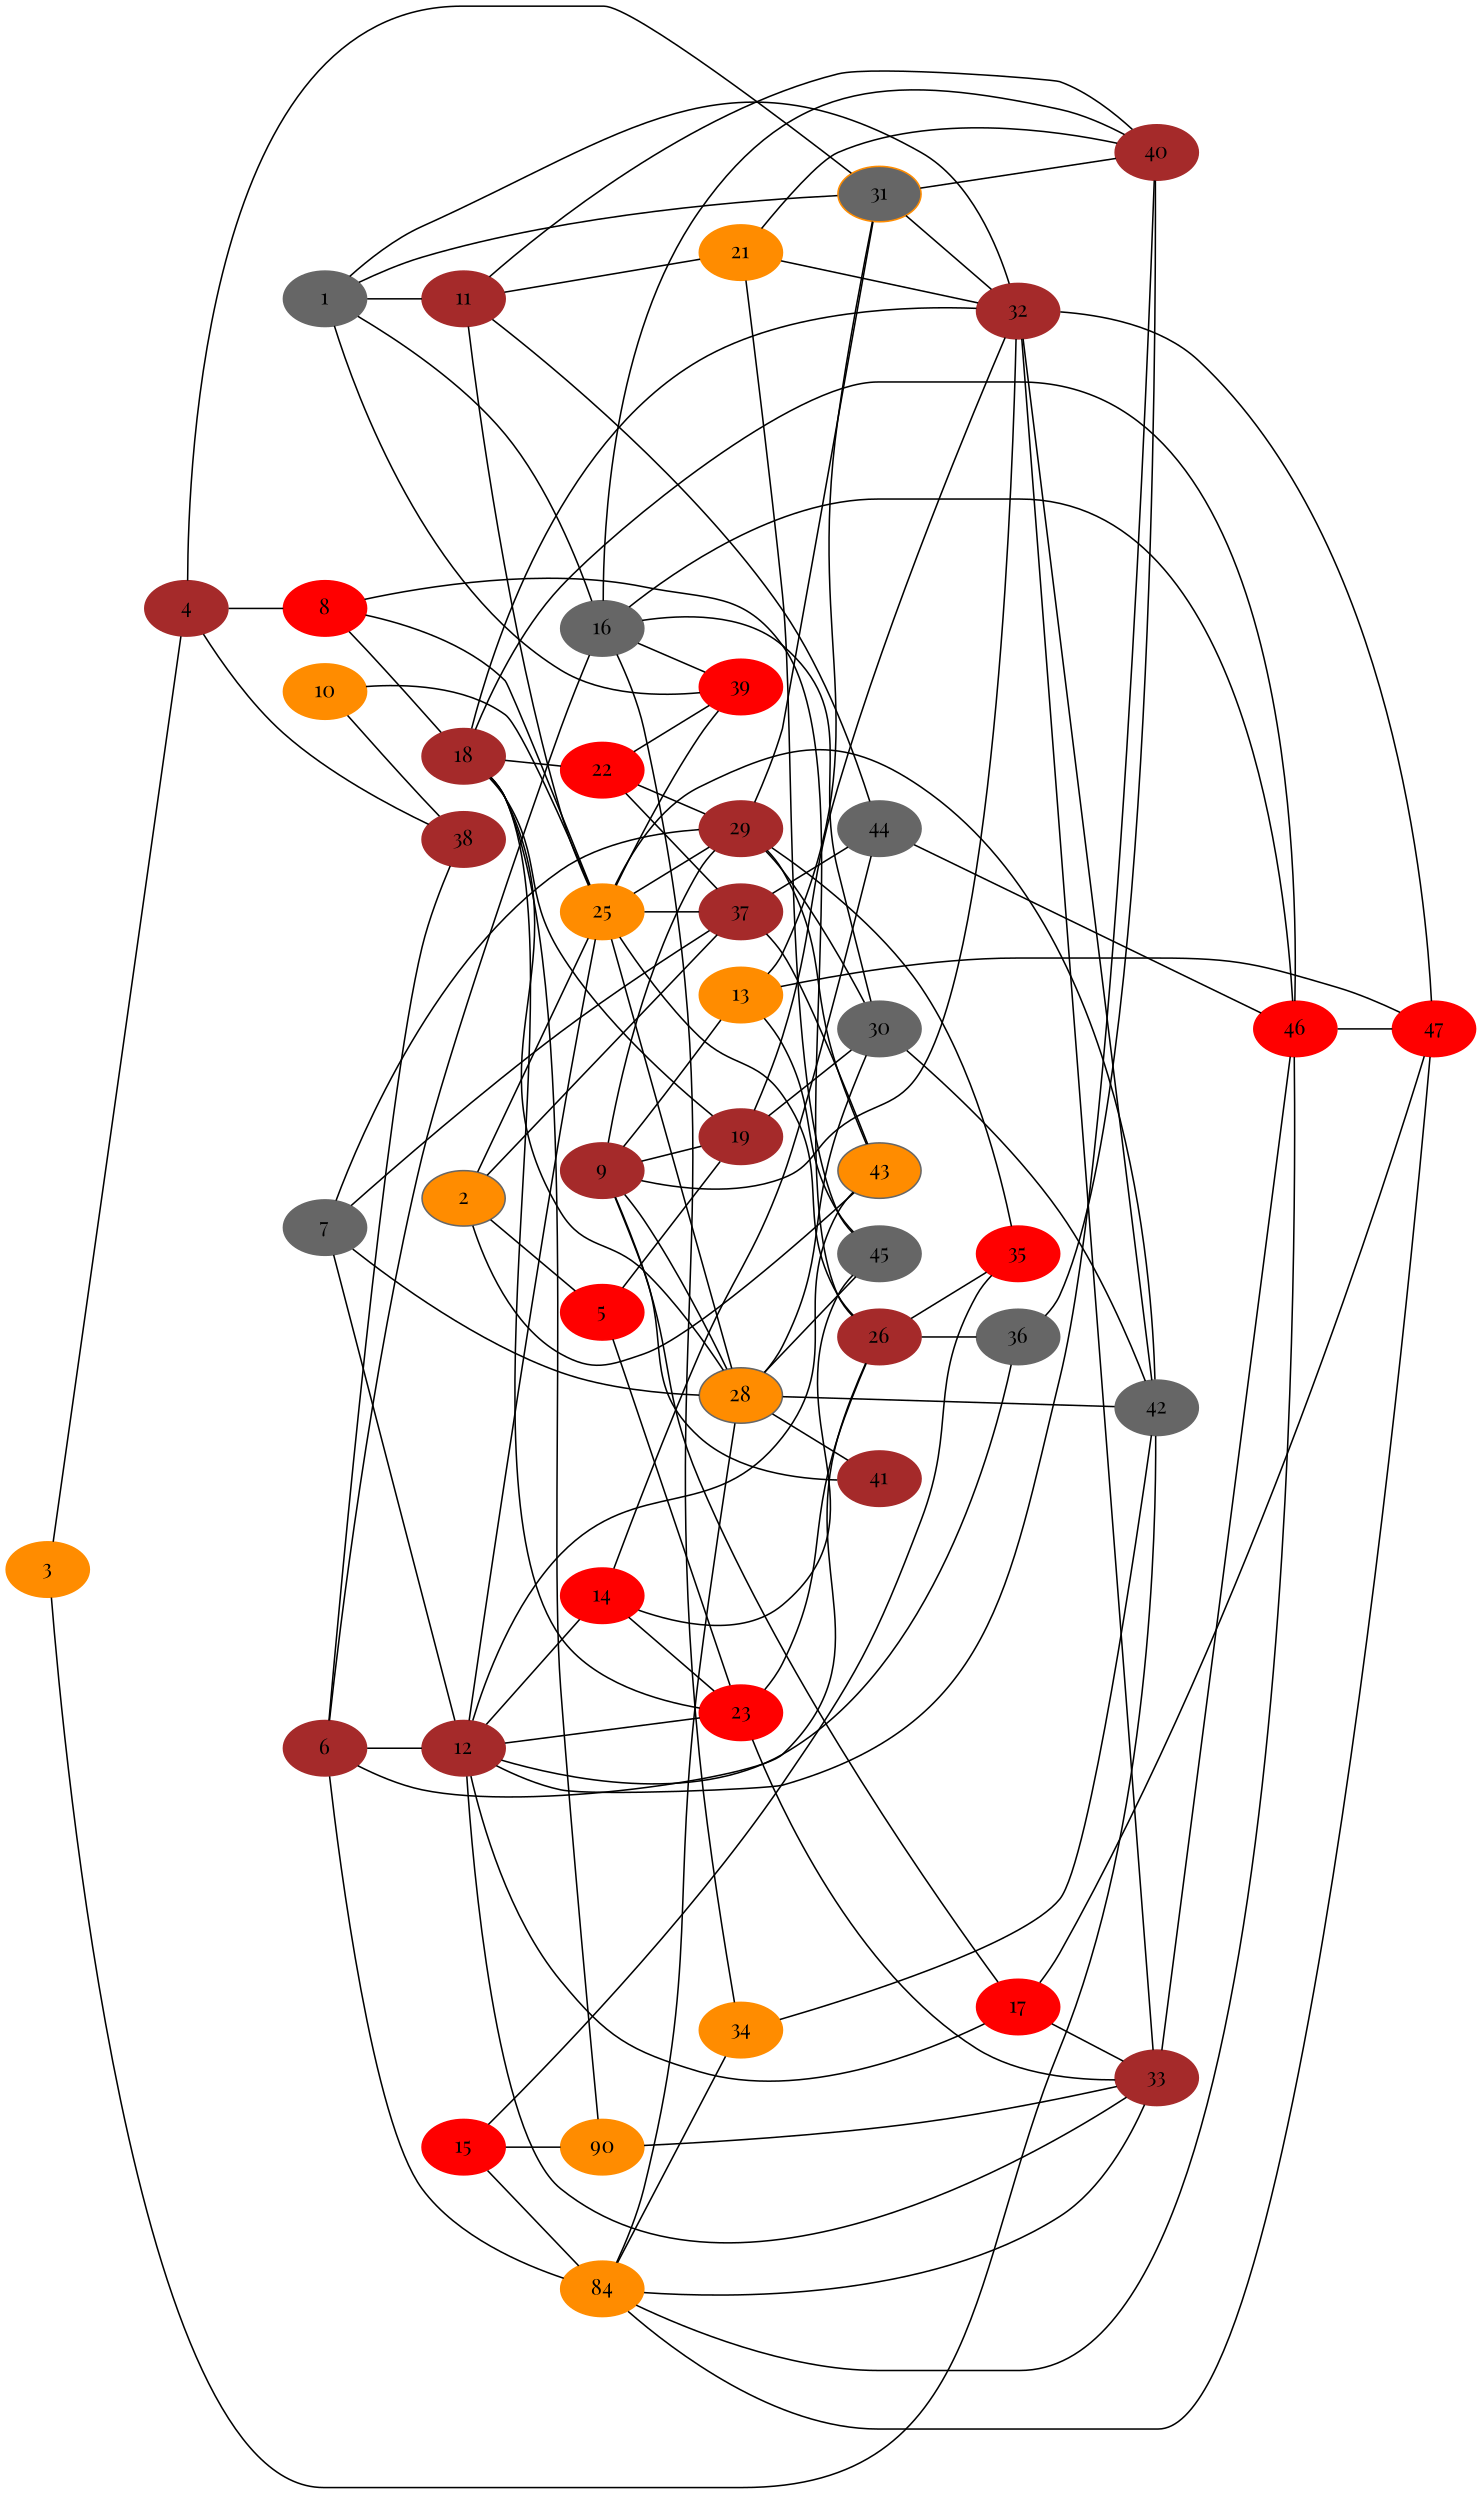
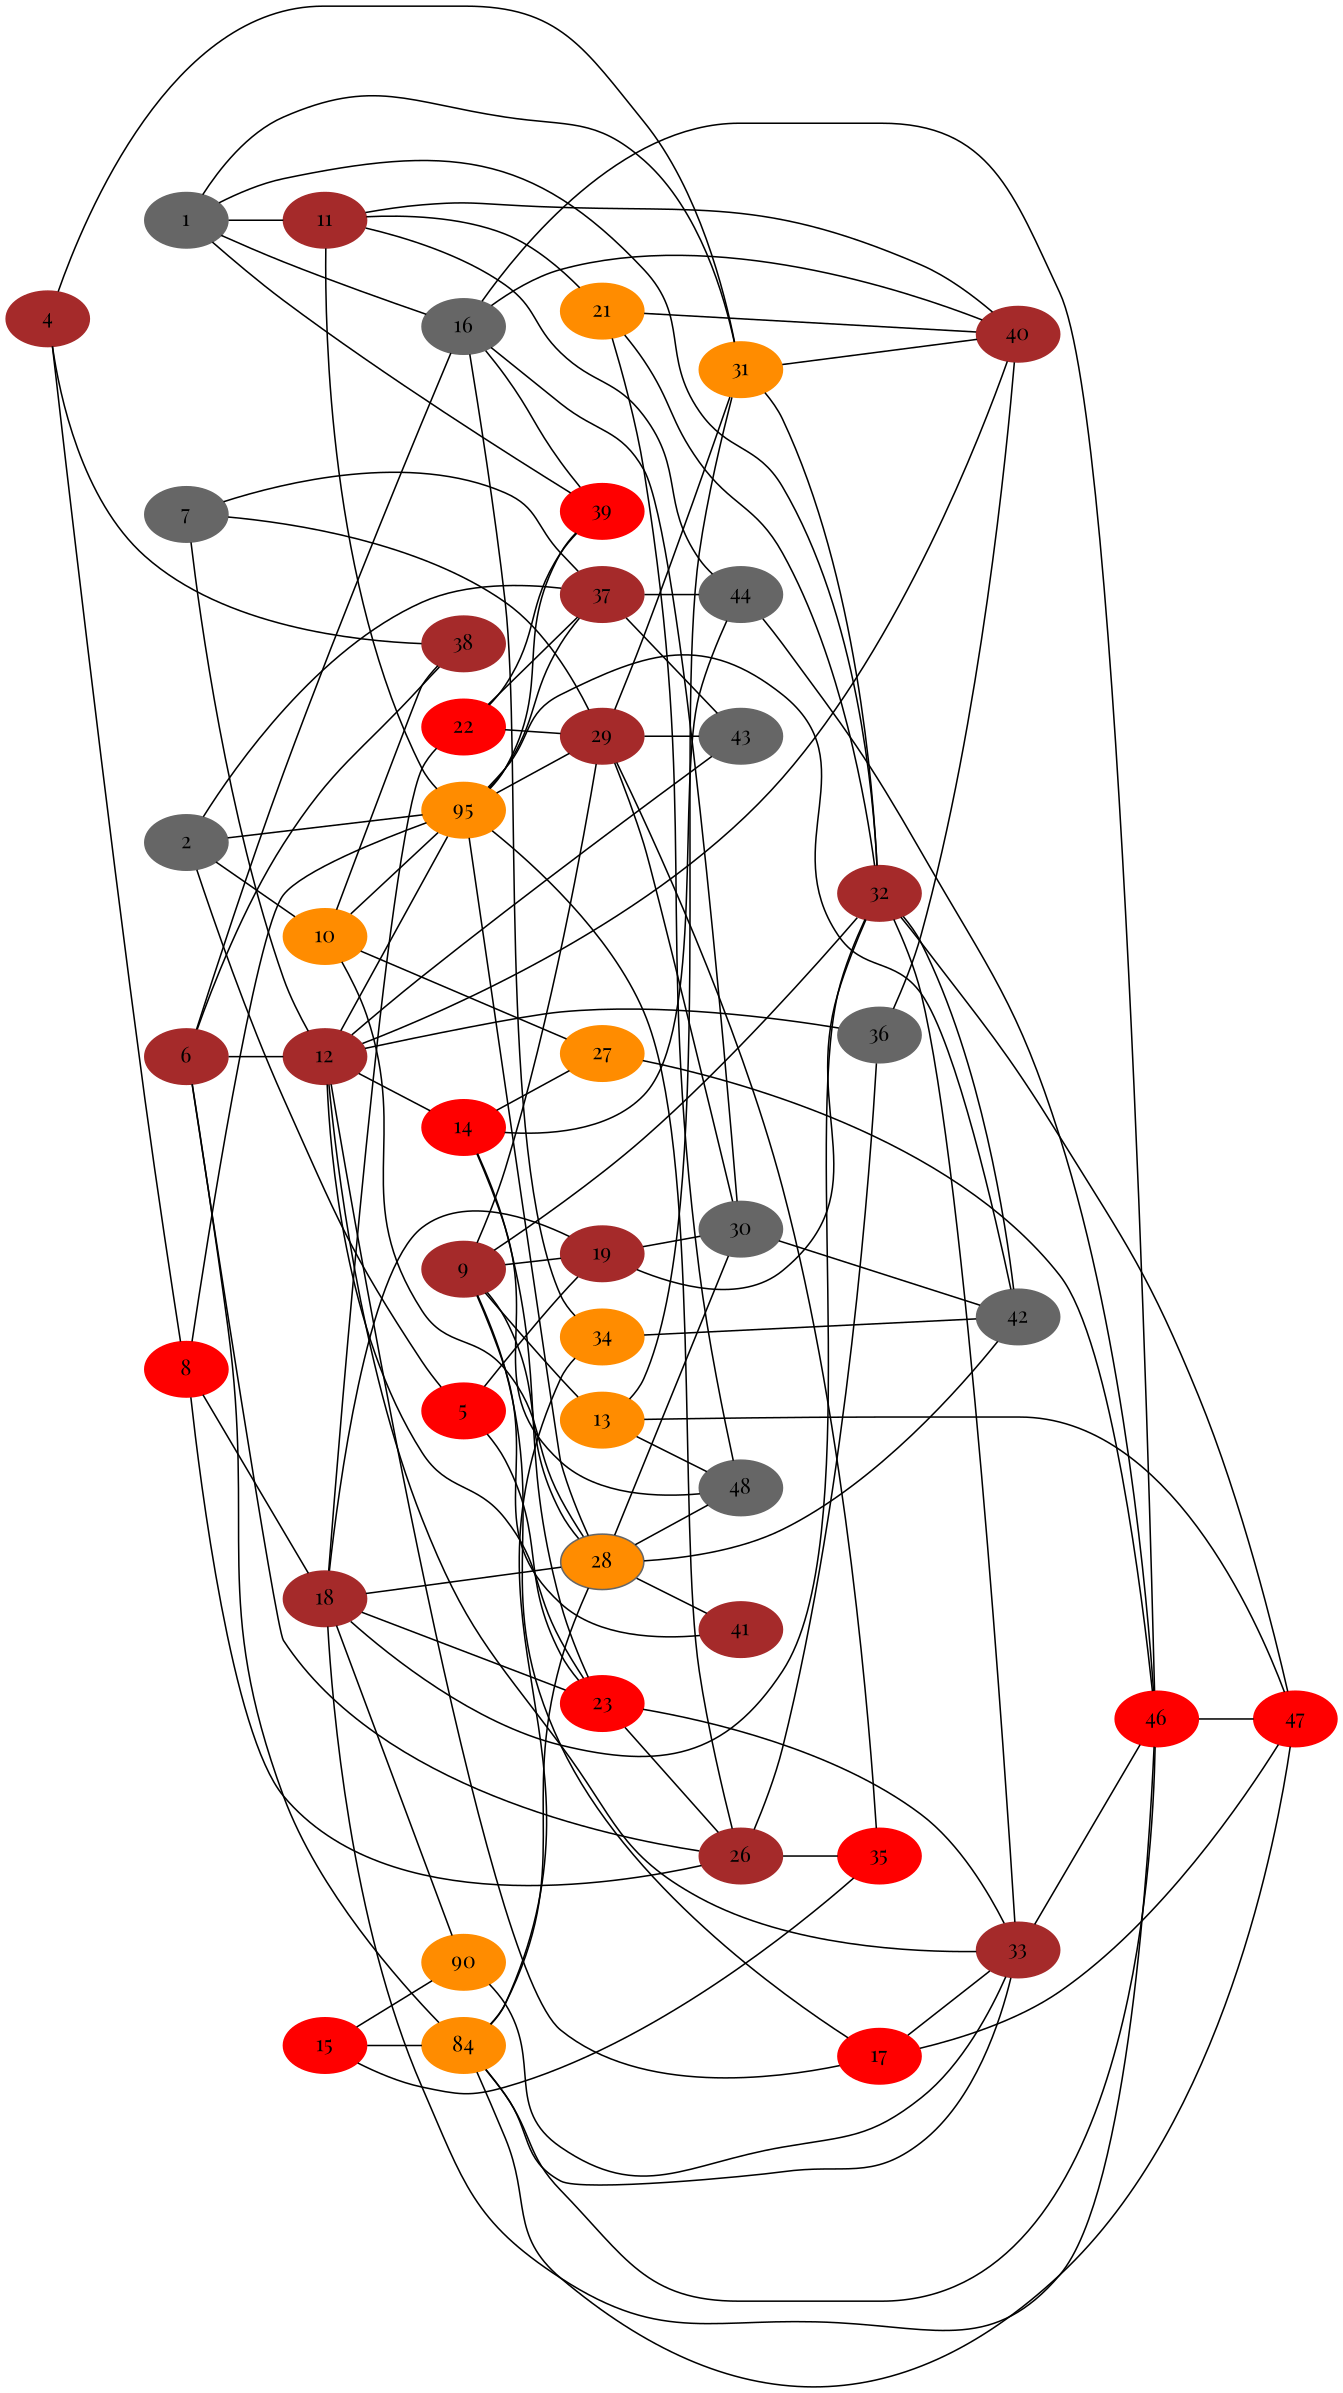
node "31": fillcolor gray40 -> darkorange
node "25": label "25" -> "95"
node "27": added
node "43": fillcolor darkorange -> gray40
node "2": fillcolor darkorange -> gray40
node "45": label "45" -> "48"
edge "7" -- "28": now "10" -- "28"
edge "43" -- "2": now "10" -- "2"
node "3": removed
